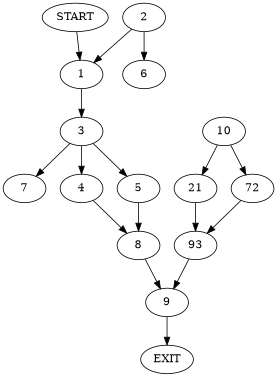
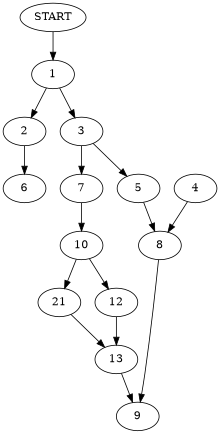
edge "2" -> "1": reversed
edge "3" -> "4": removed
node "72": label "72" -> "12"
edge "7" -> "10": added
node "93": label "93" -> "13"
node "EXIT": removed
